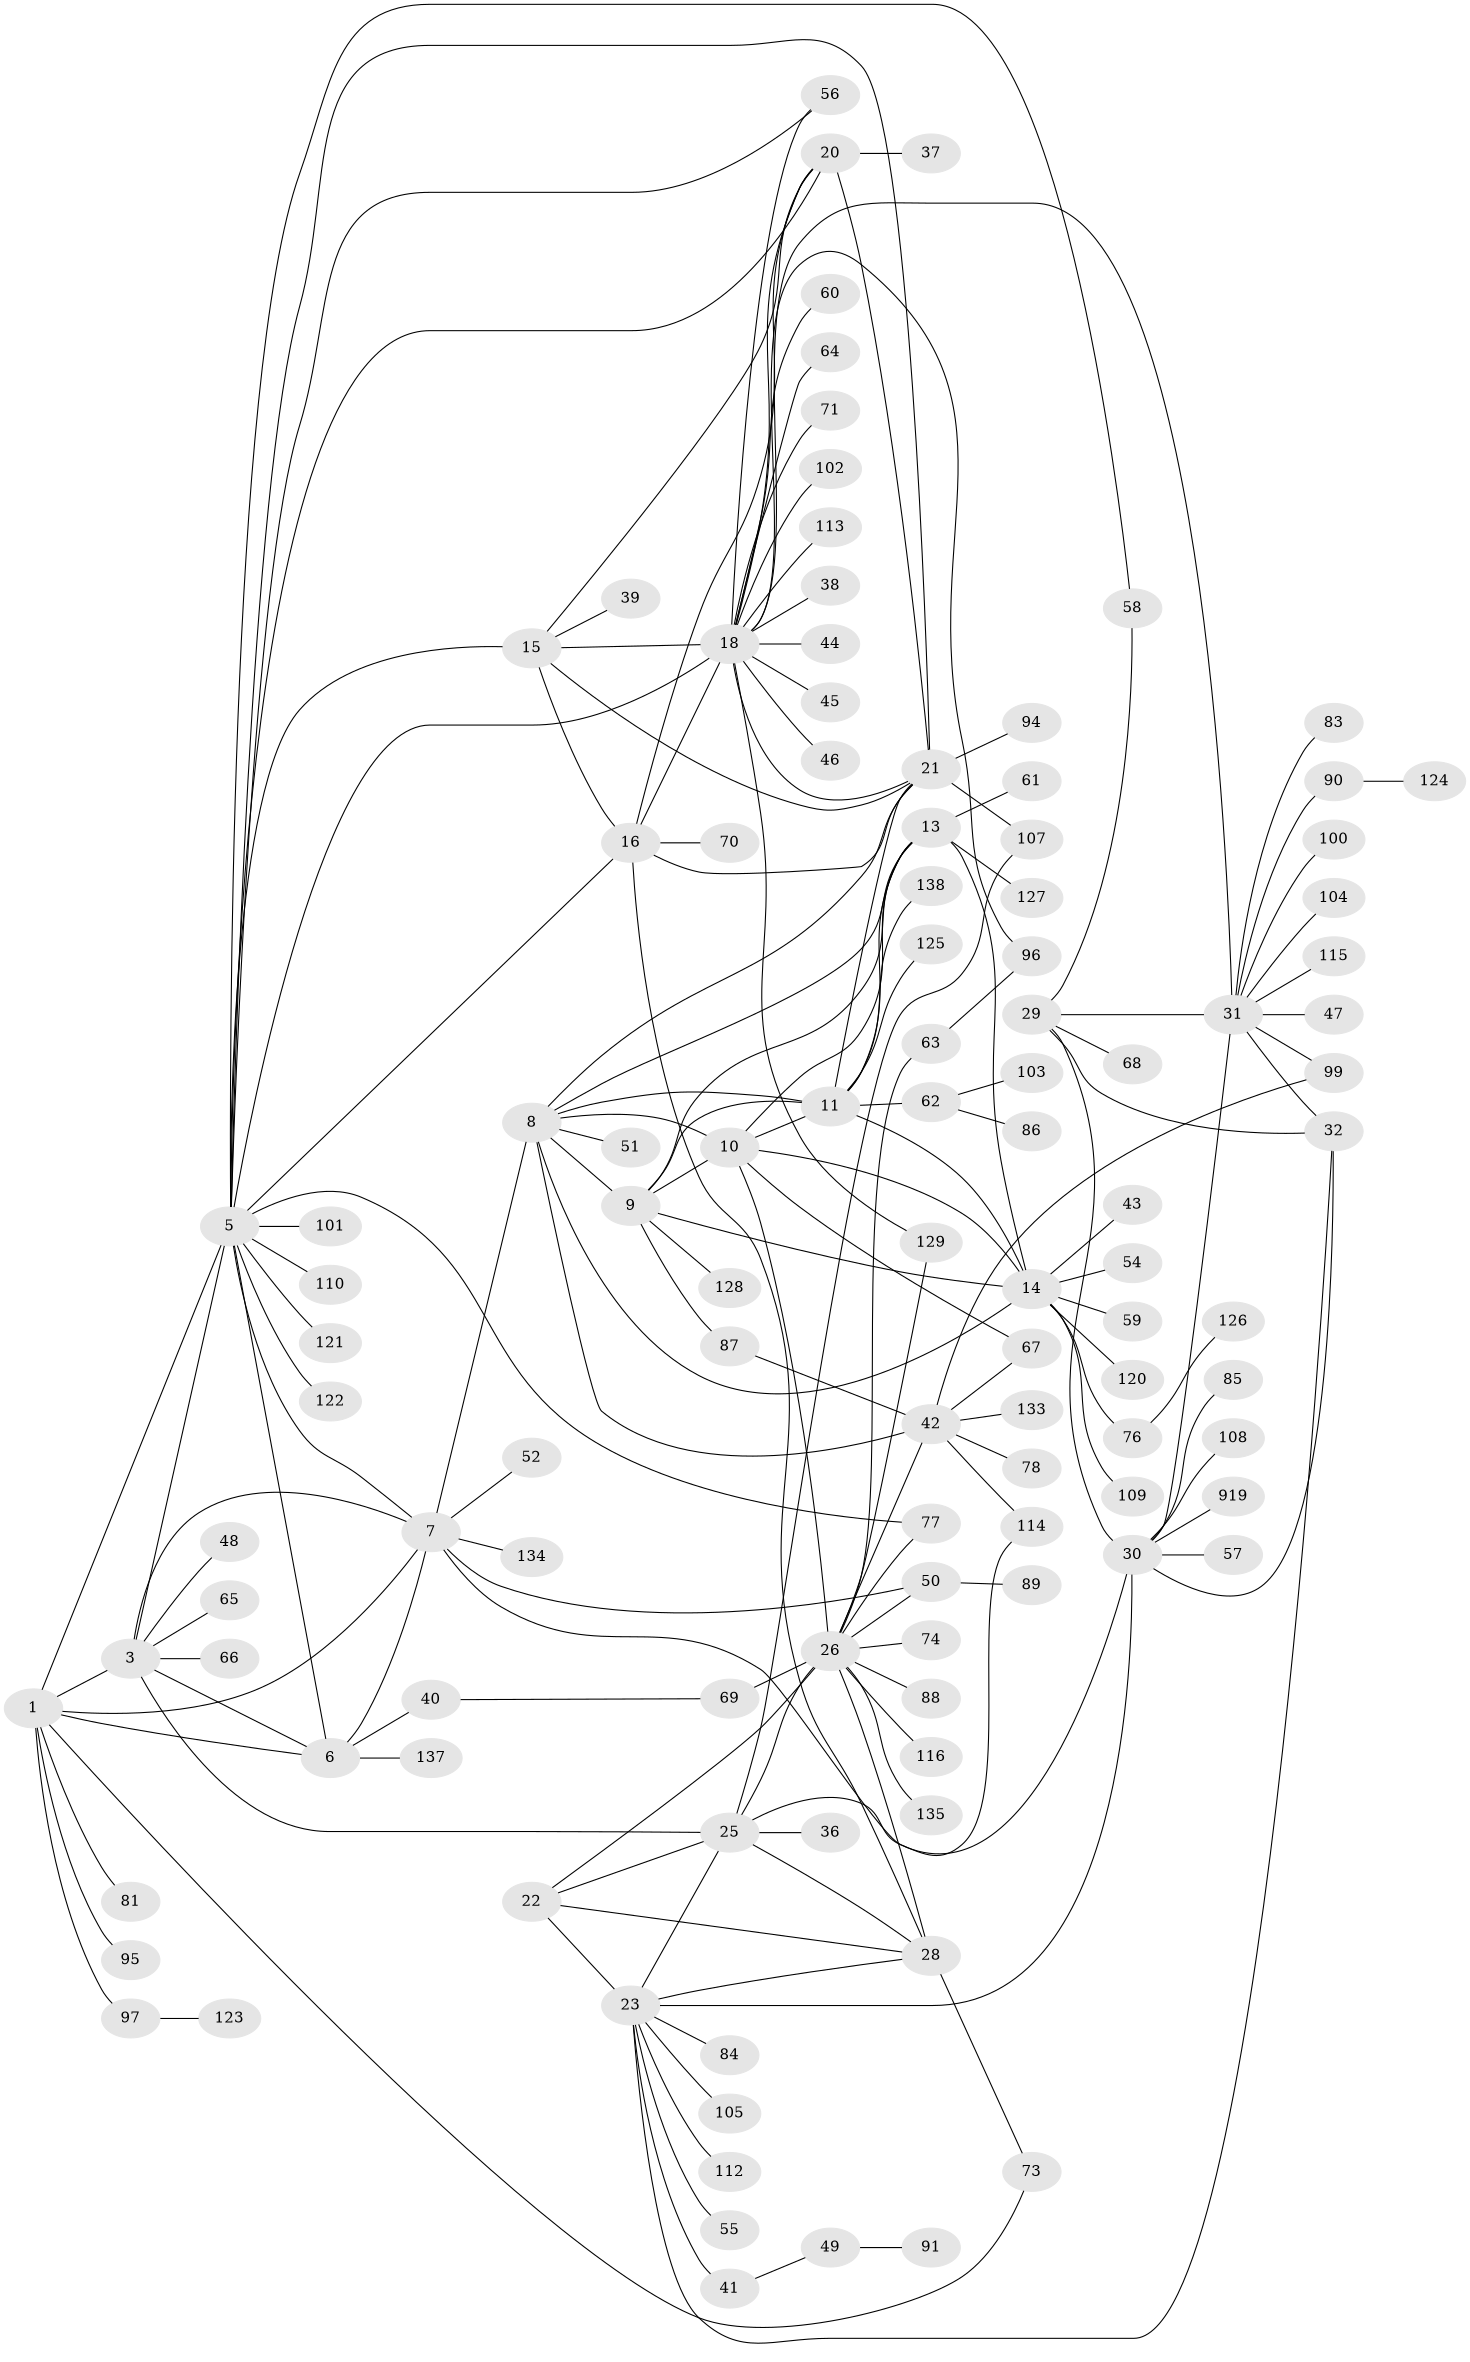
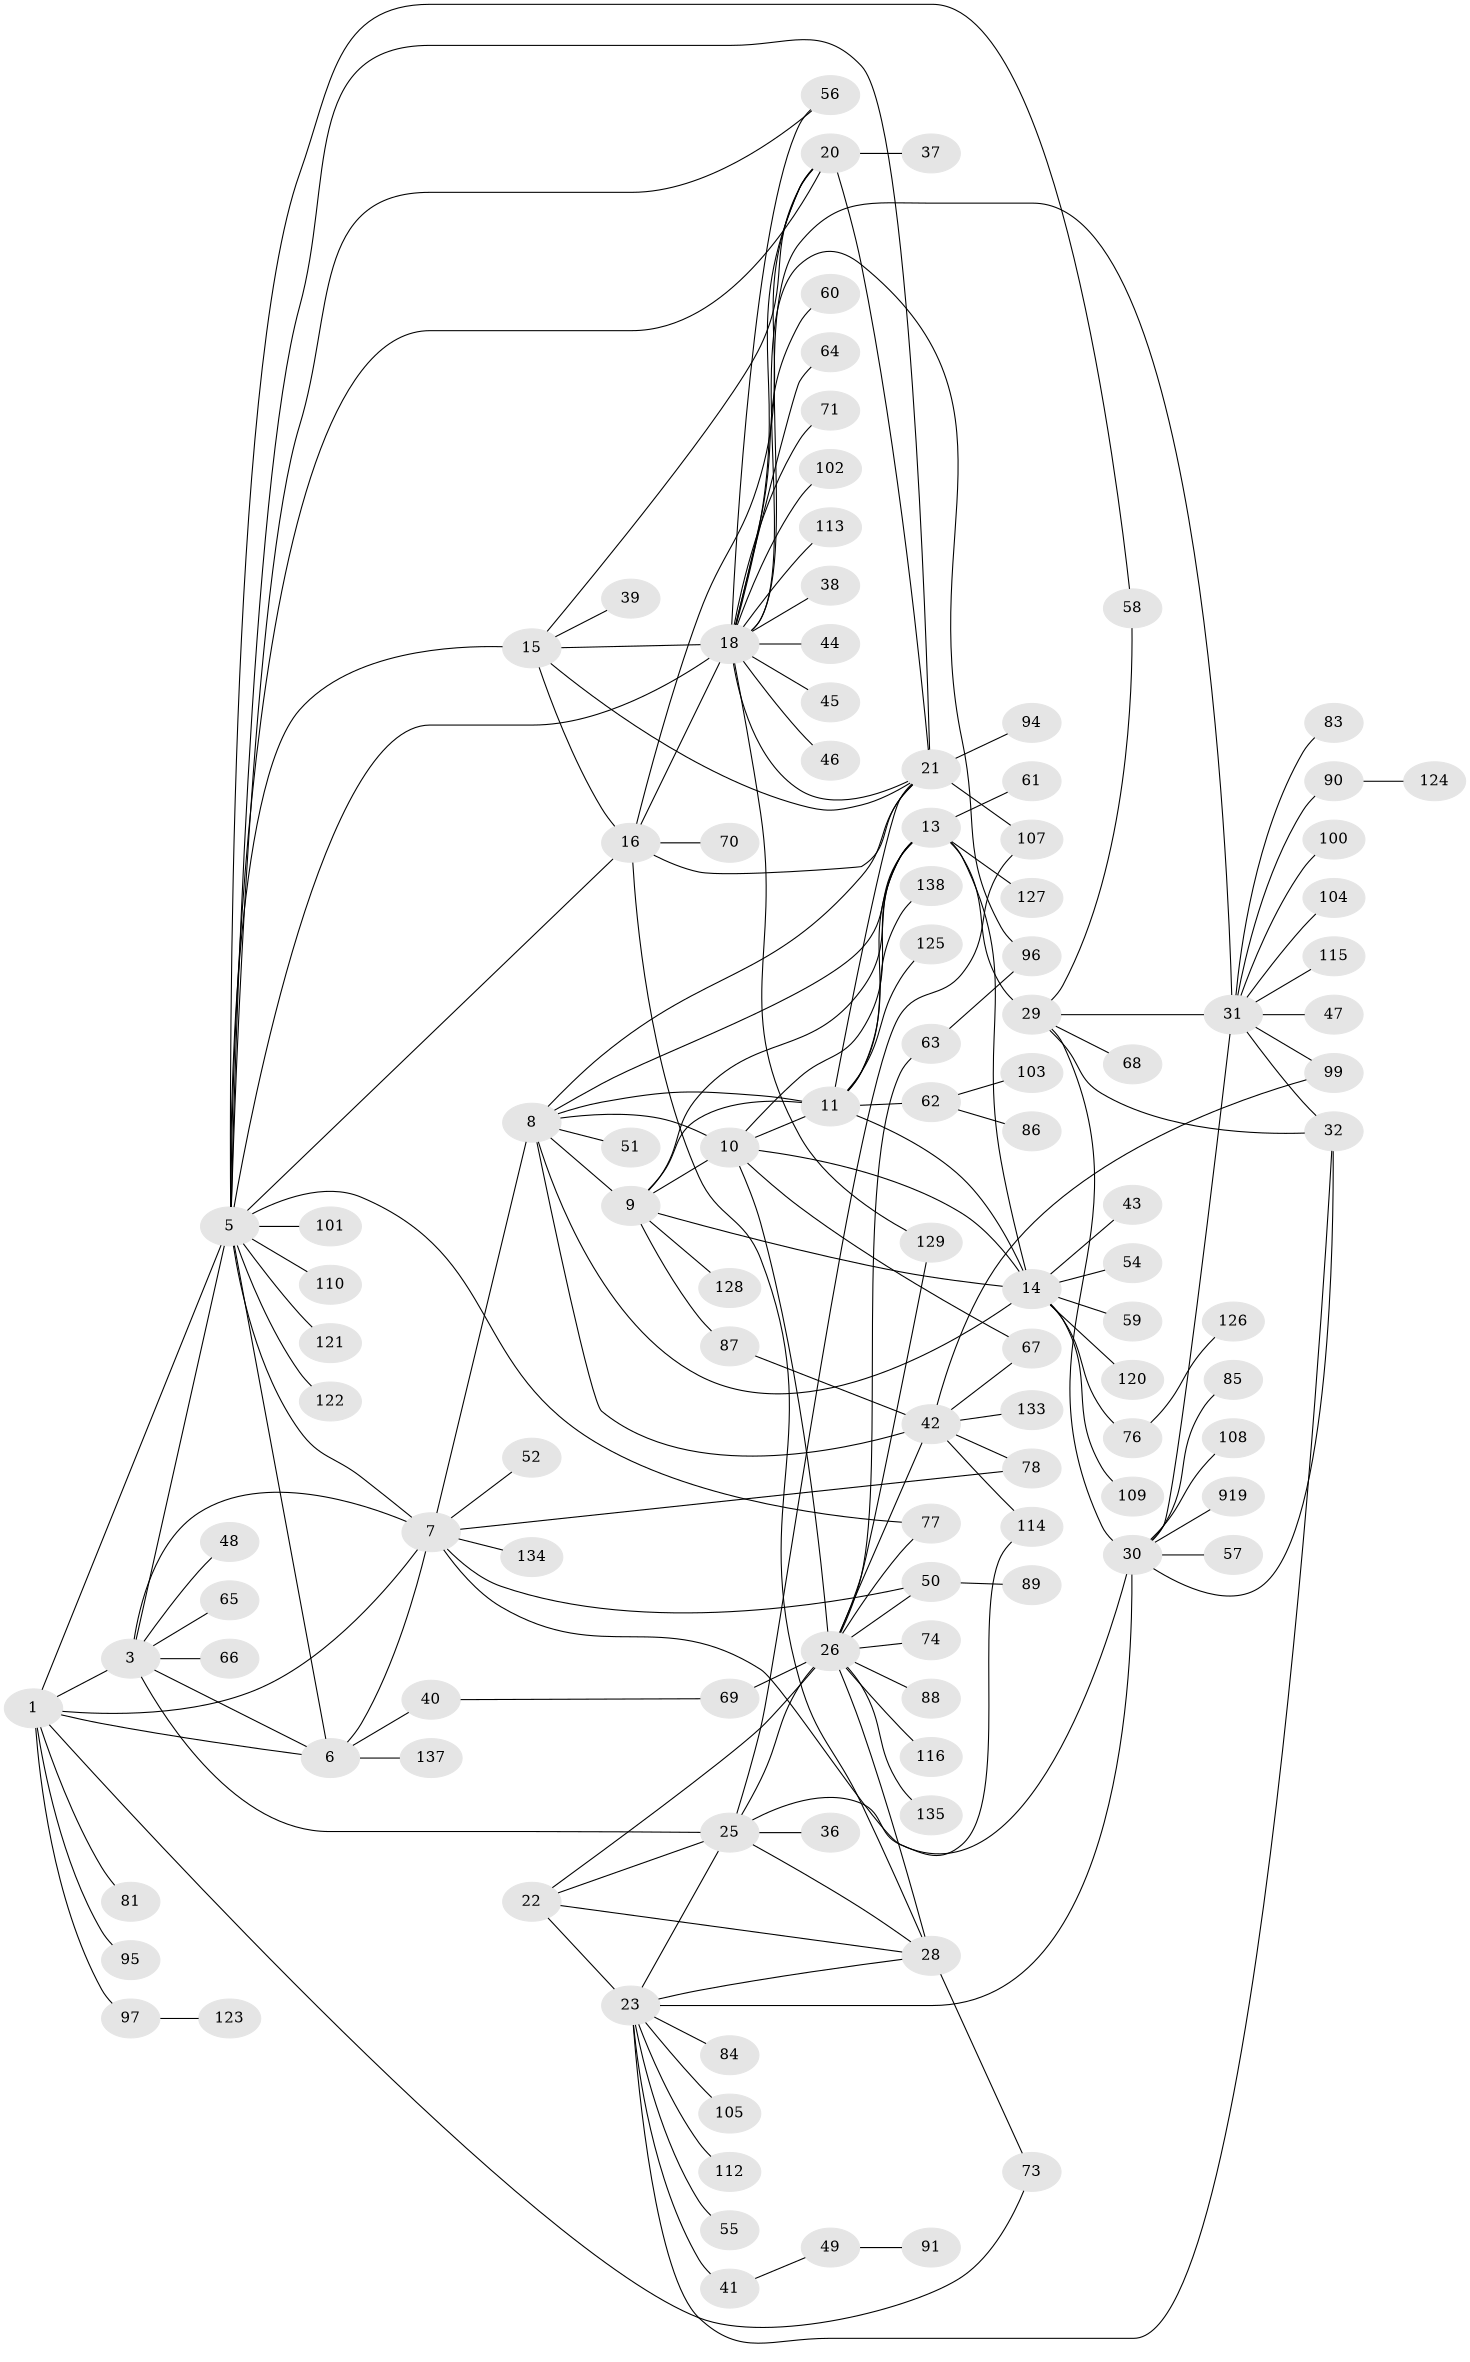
edge "13" -- "29": added
edge "78" -- "7": added
